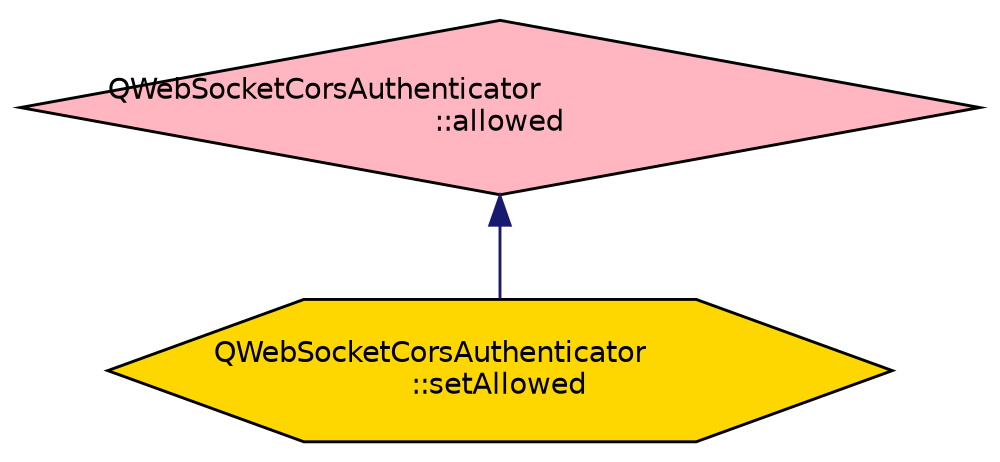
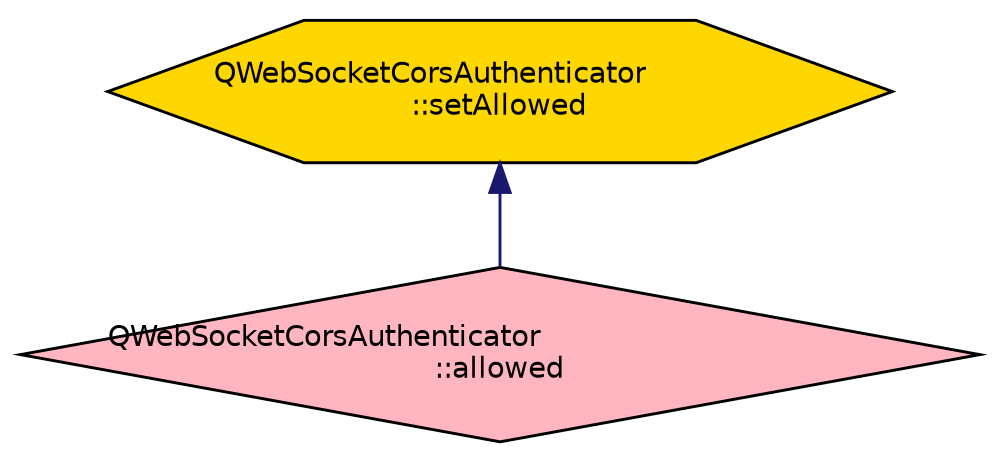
edge "QWebSocketCorsAuthenticator ::setAllowed" -> "QWebSocketCorsAuthenticator ::allowed": reversed
